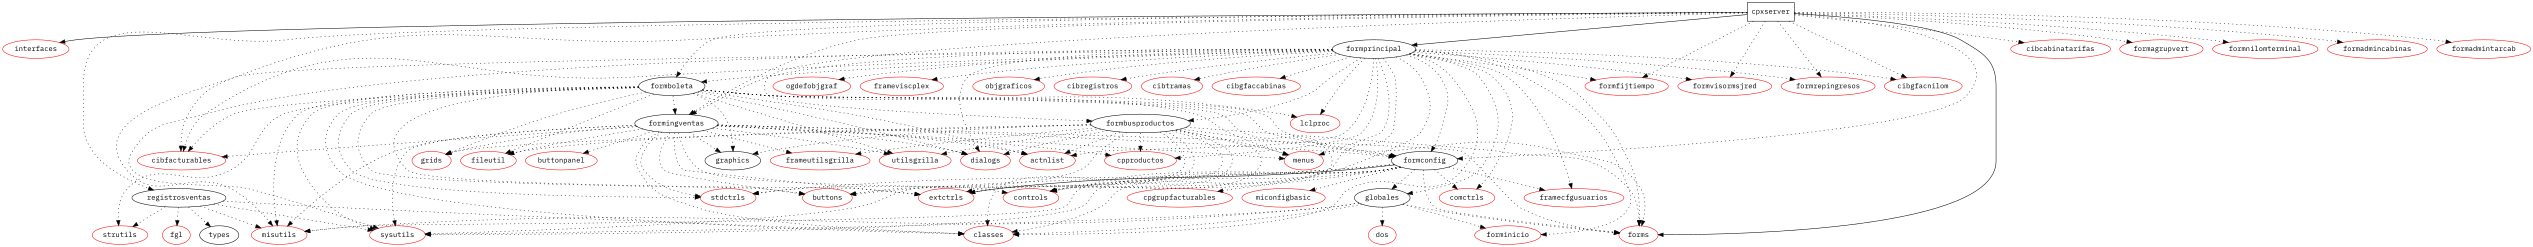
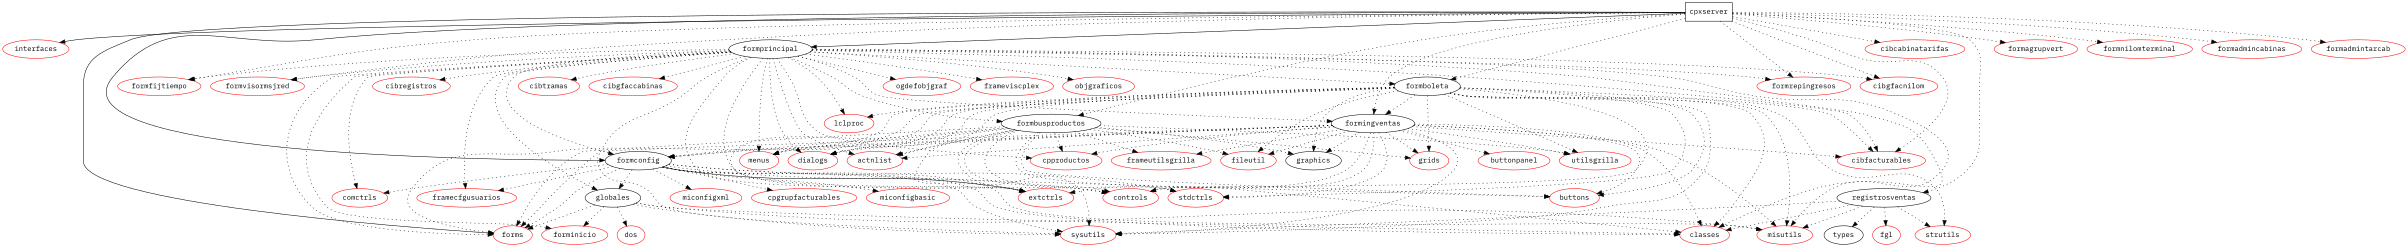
edge "cpxserver" -> "formconfig": style dotted -> solid
node "miconfigxml": added
